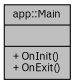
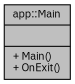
node "app::Main": text "+ OnInit()" -> "+ Main()"
